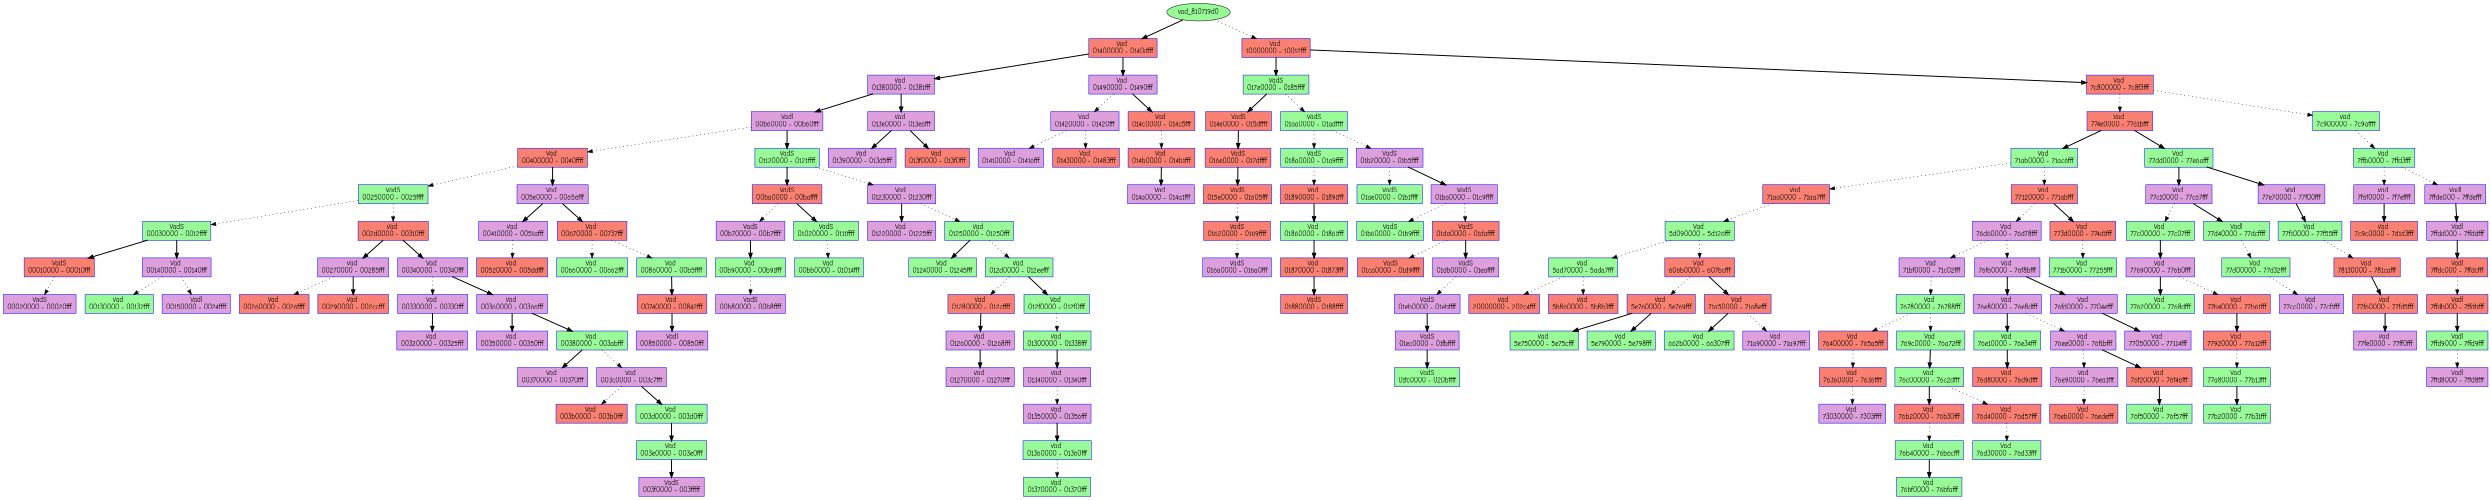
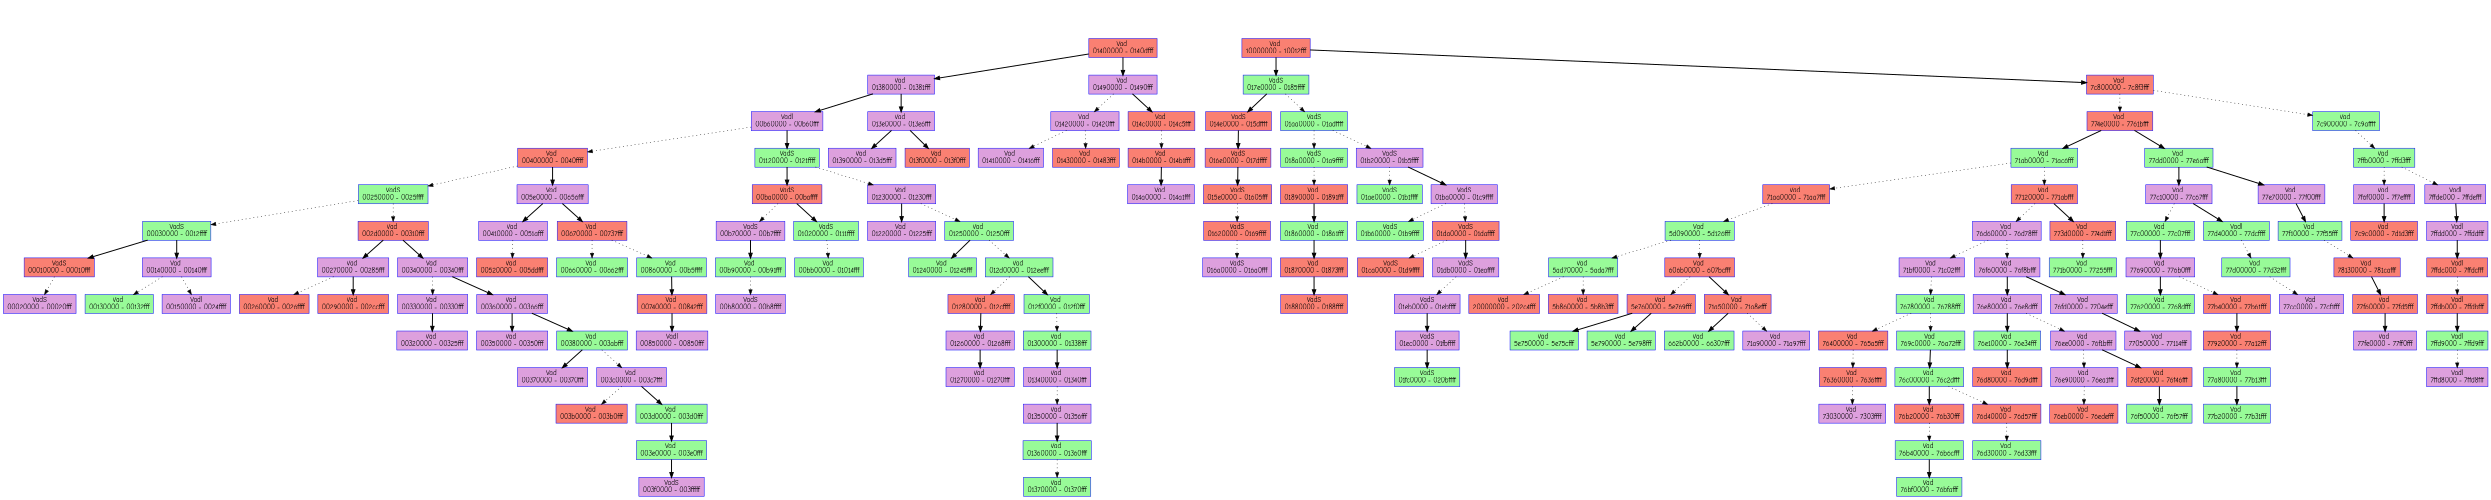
node "vad_810719d0": removed
